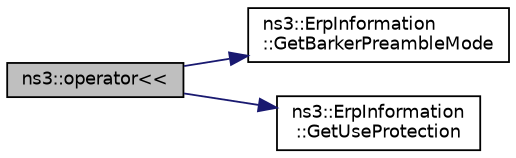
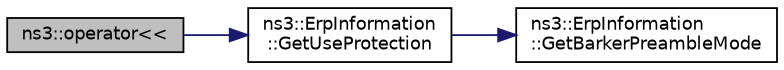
edge "ns3::operator<<" -> "ns3::ErpInformation ::GetBarkerPreambleMode": now "ns3::ErpInformation ::GetUseProtection" -> "ns3::ErpInformation ::GetBarkerPreambleMode"
